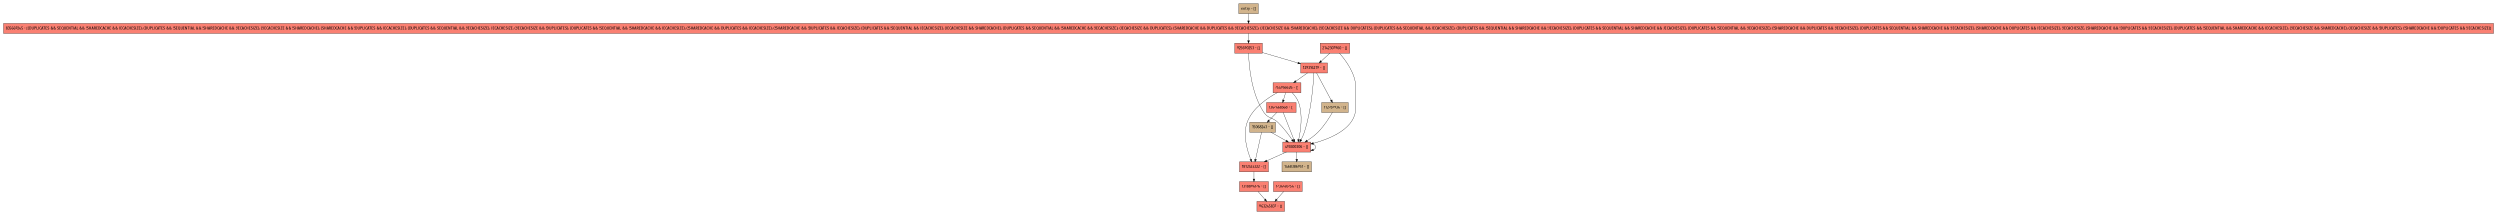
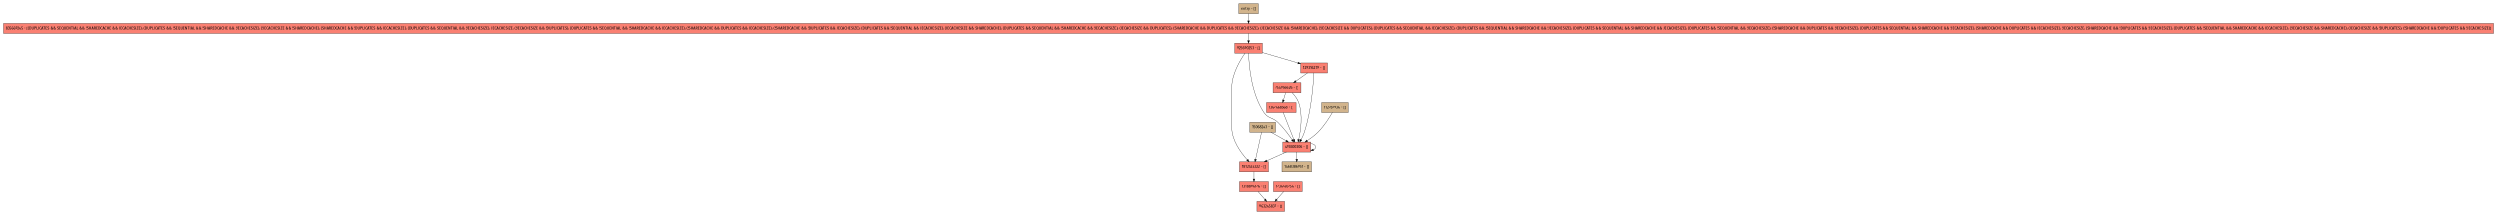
node "2142307960 - []": removed
edge "129316219 - []" -> "112787934 - []": removed
edge "1367468568 - []" -> "15068243 - []": removed
edge "754956626 - []" -> "1812524322 - []": now "925690253 - []" -> "1812524322 - []"
